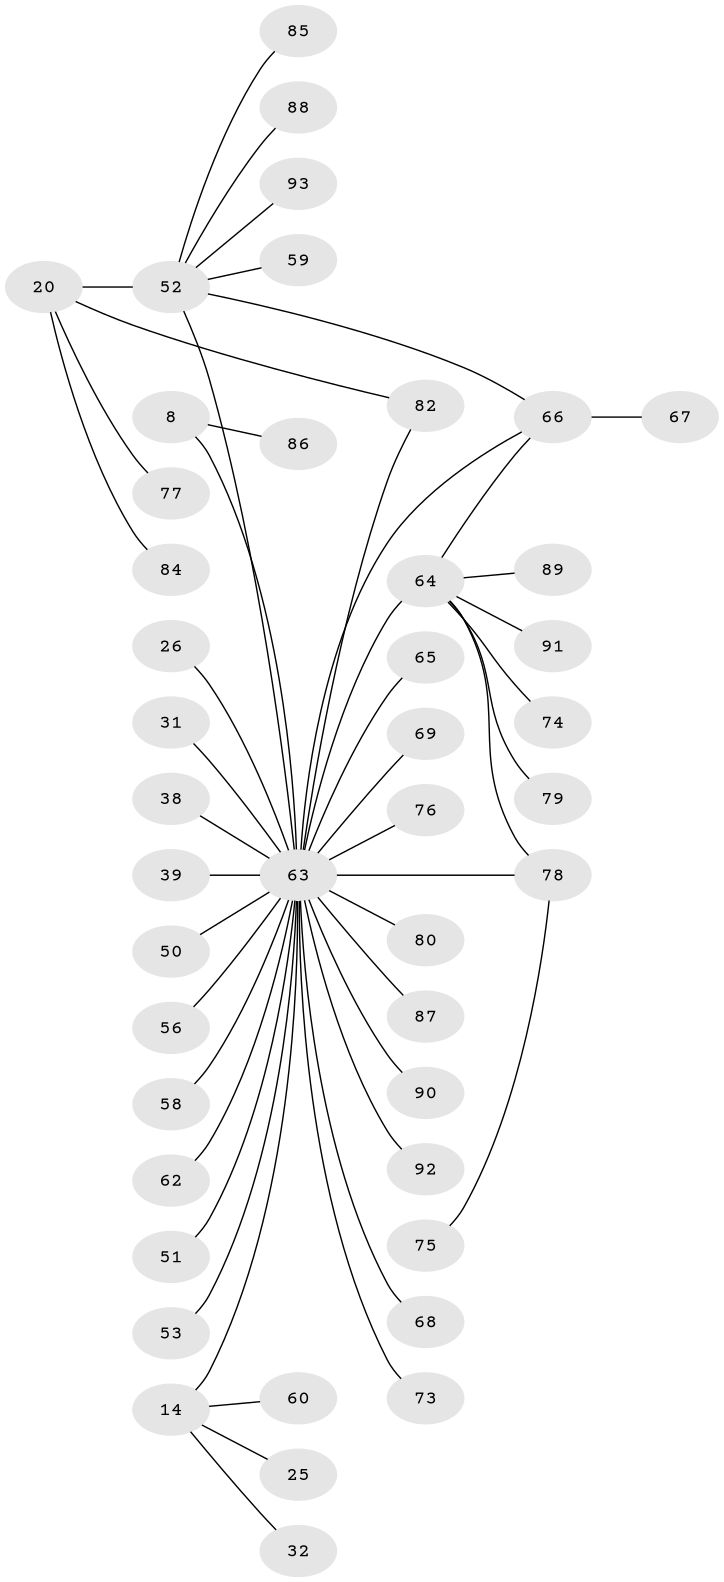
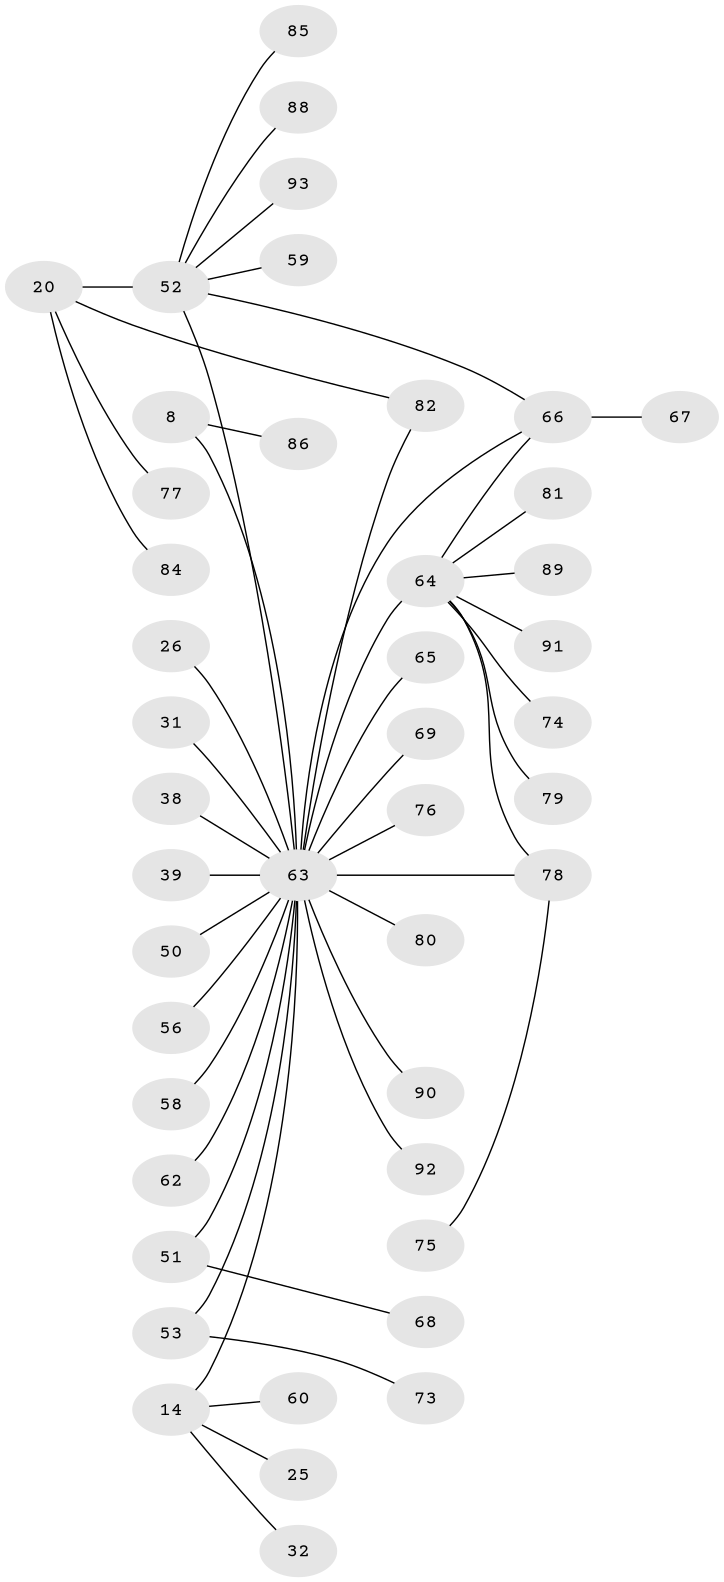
node "81": added
node "87": removed
edge "63" -- "68": now "51" -- "68"
edge "63" -- "73": now "53" -- "73"
